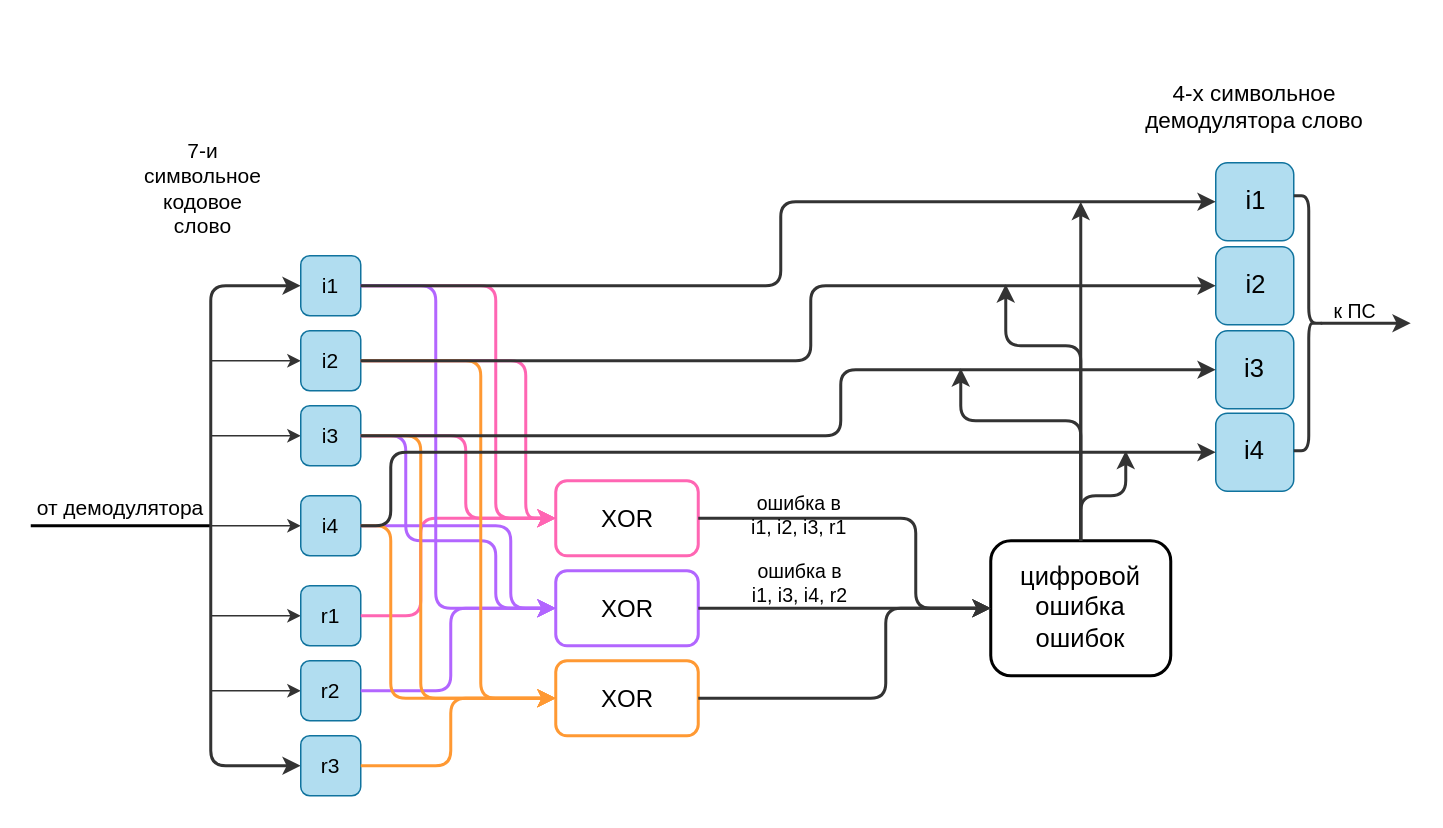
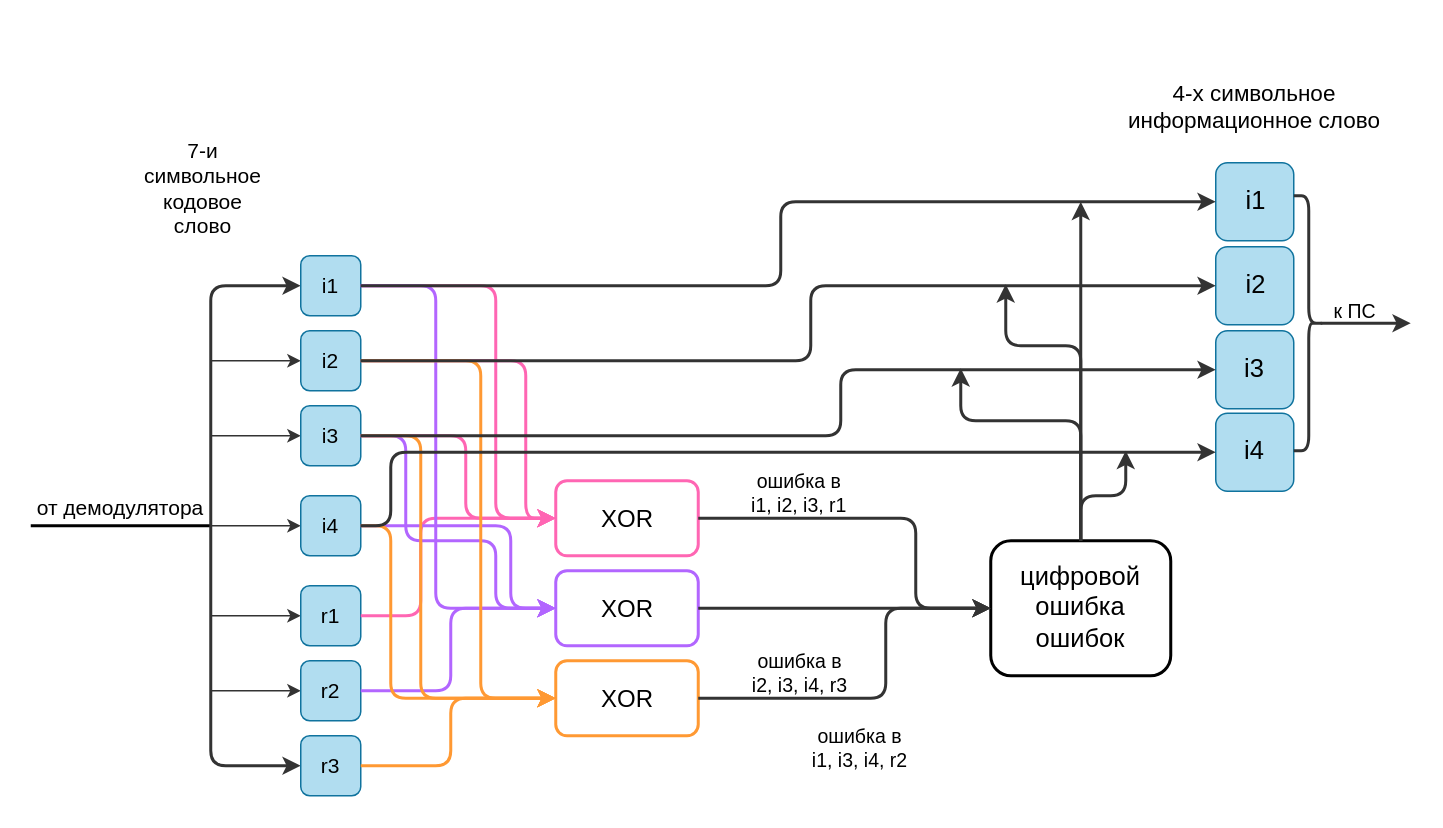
node "4-х символьное демодулятора слово": label "4-х символьное демодулятора слово" -> "4-х символьное информационное слово"
node "ошибка в i1, i2, i3, r1": moved (800, 515) -> (800, 493)
node "ошибка в i1, i3, i4, r2": moved (800, 583) -> (860, 748)
node "ошибка в i2, i3, i4, r3": added
